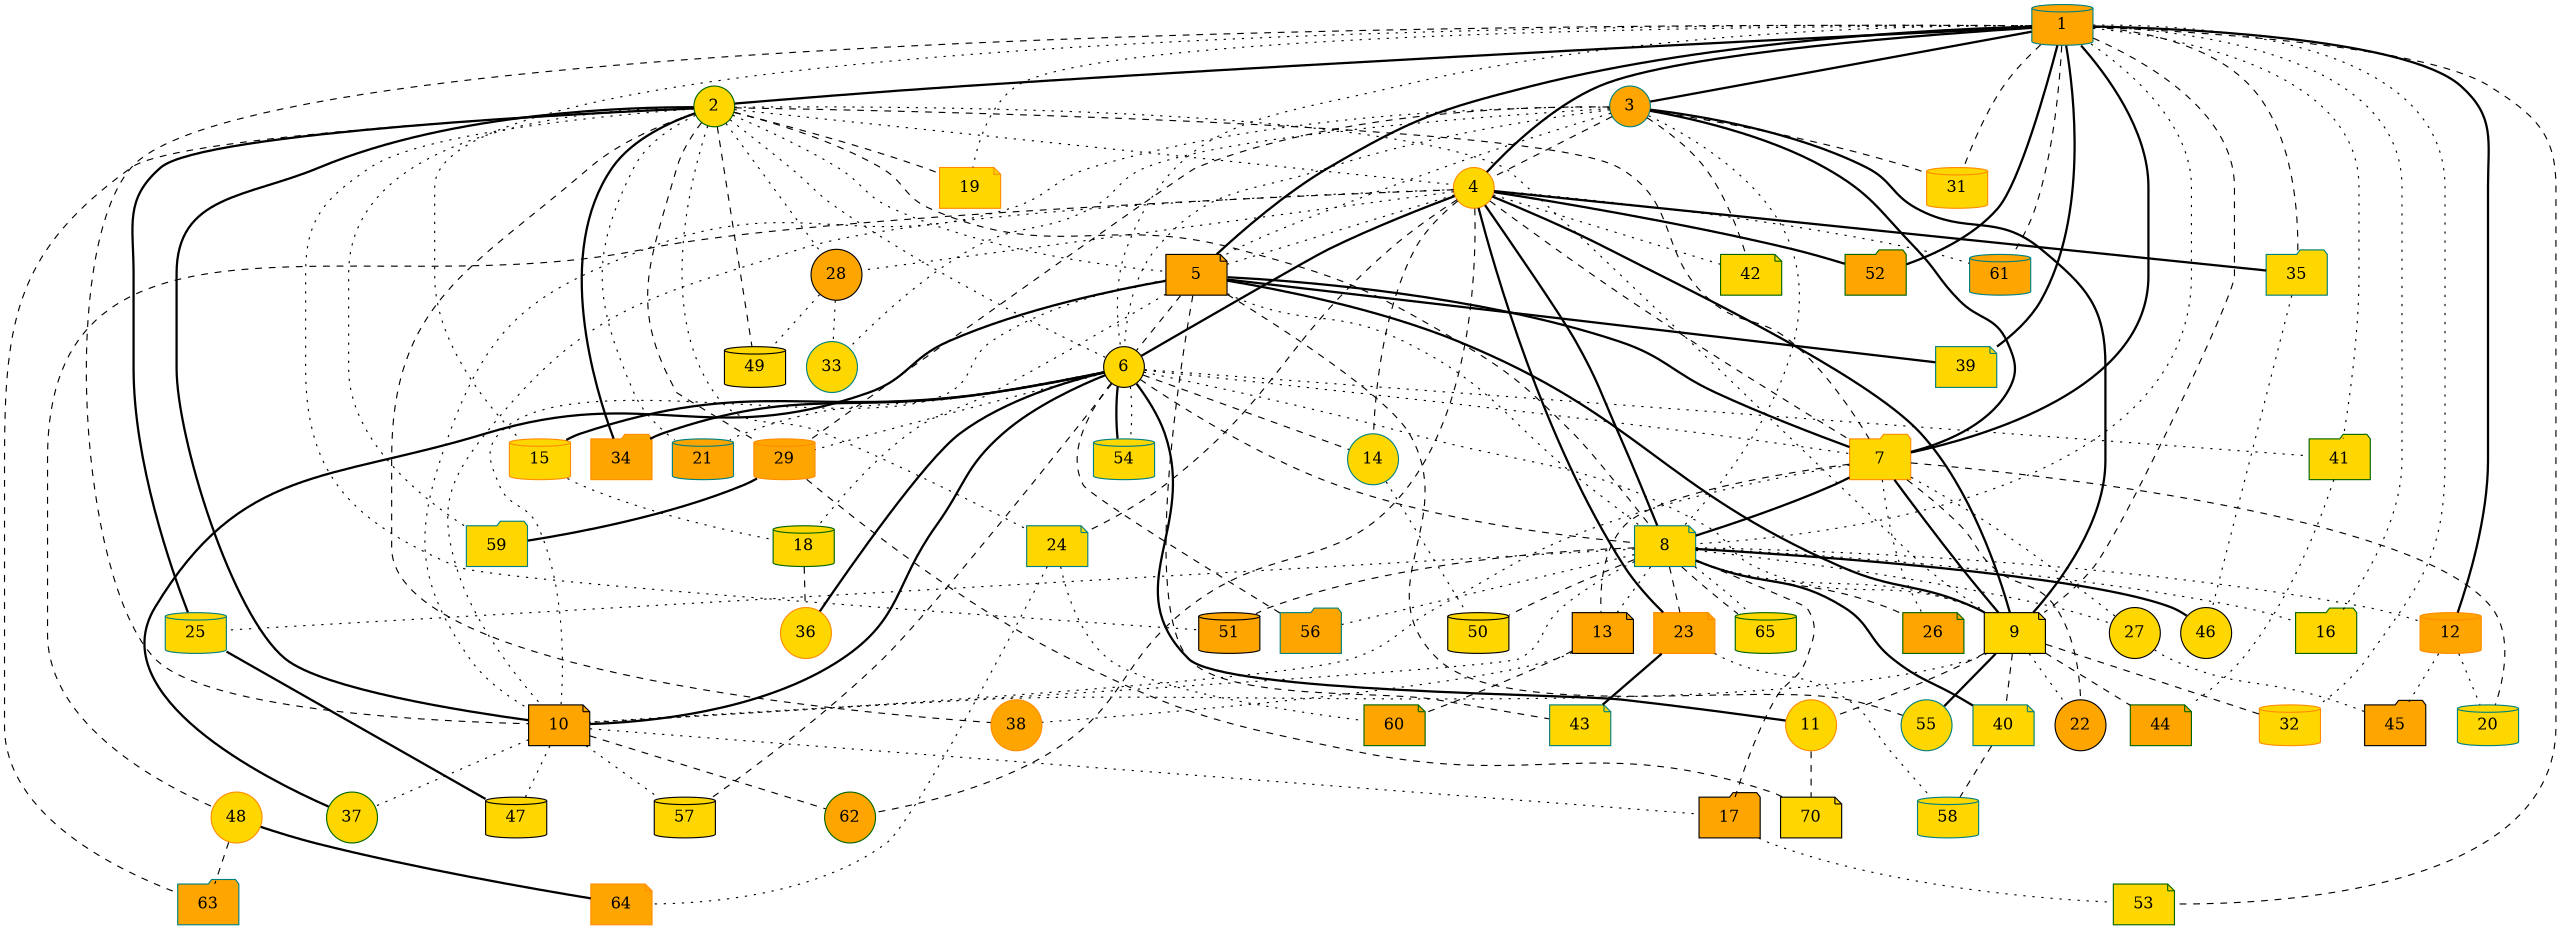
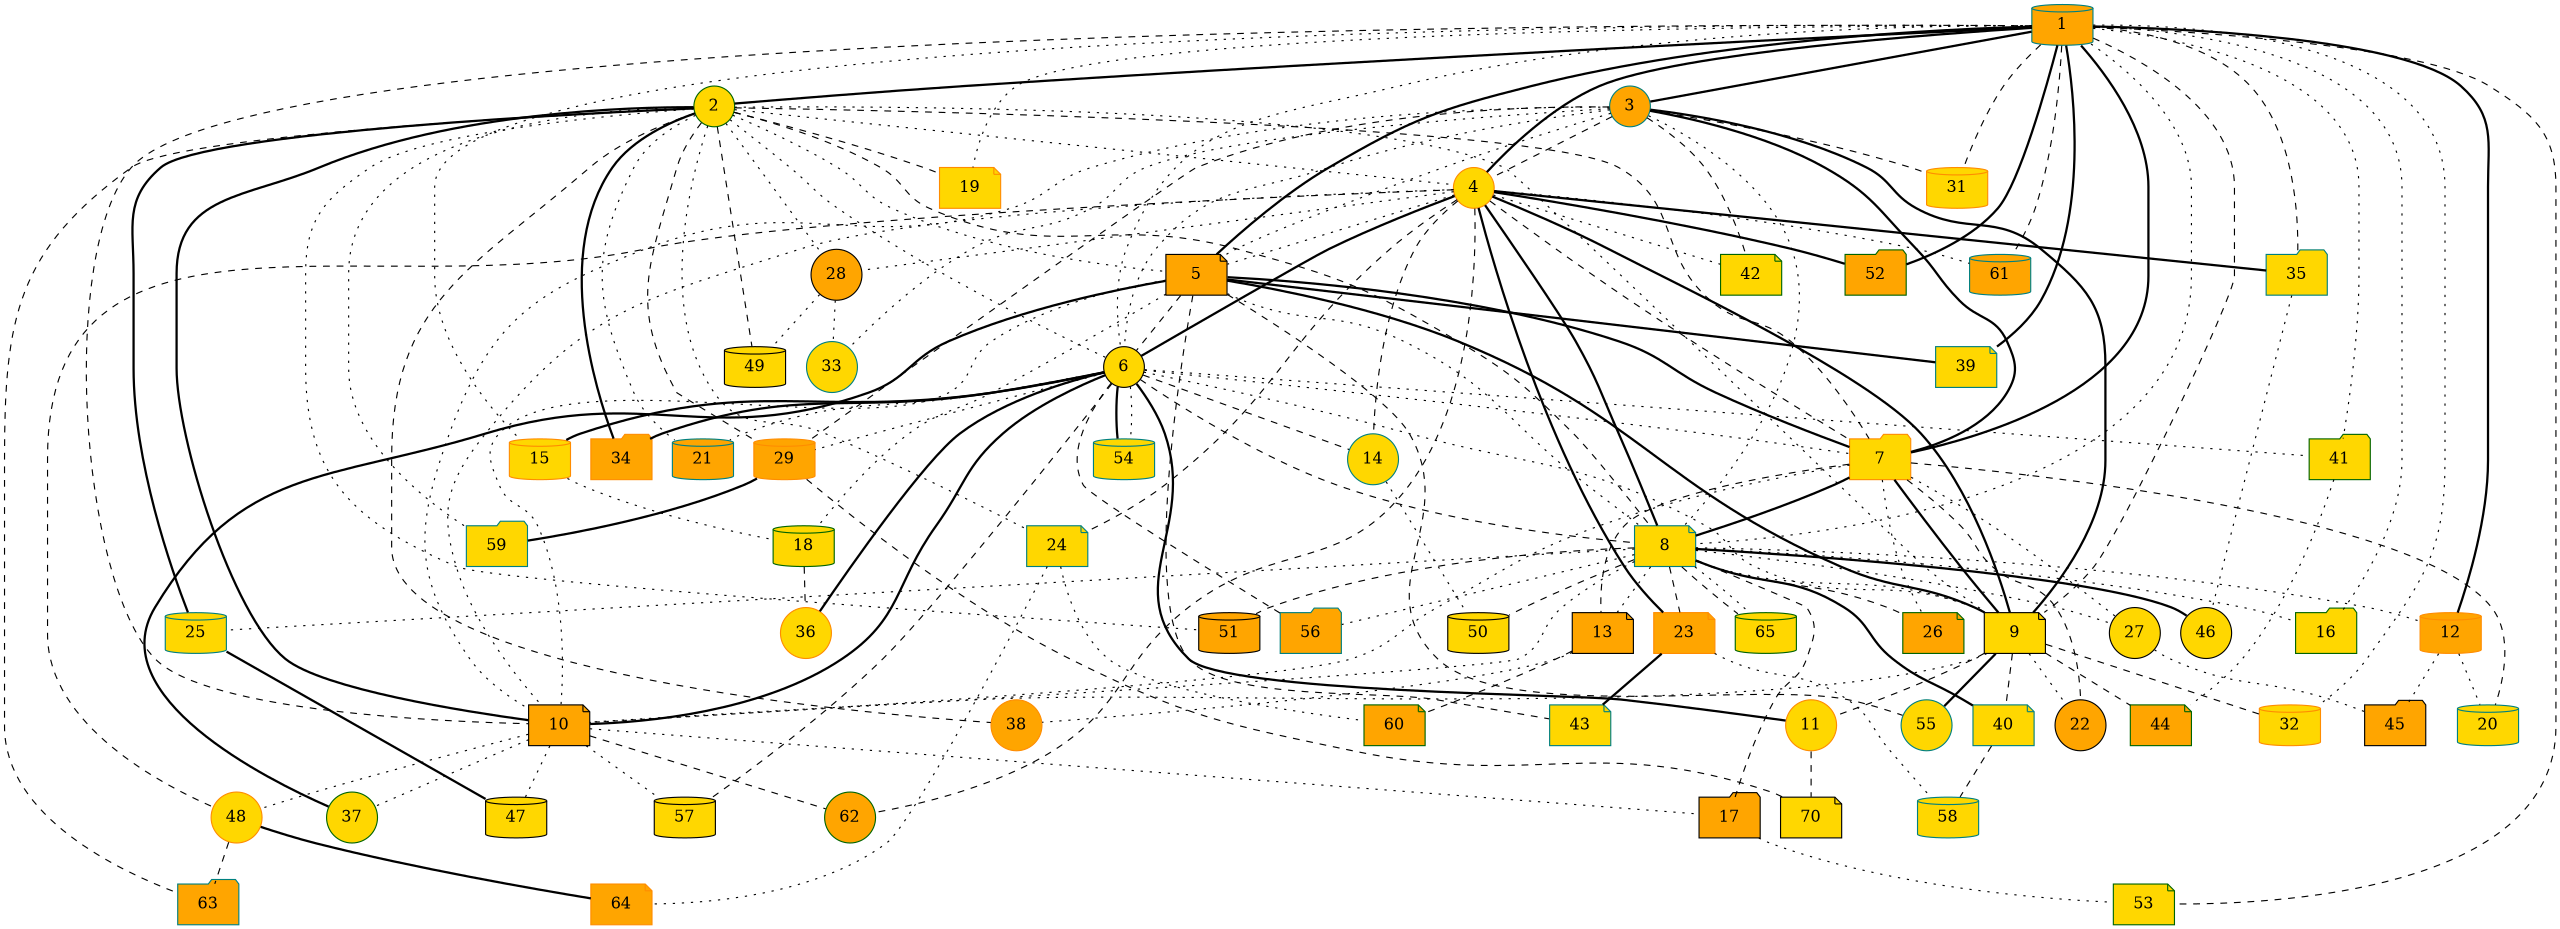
edge "10" -- "48": added
